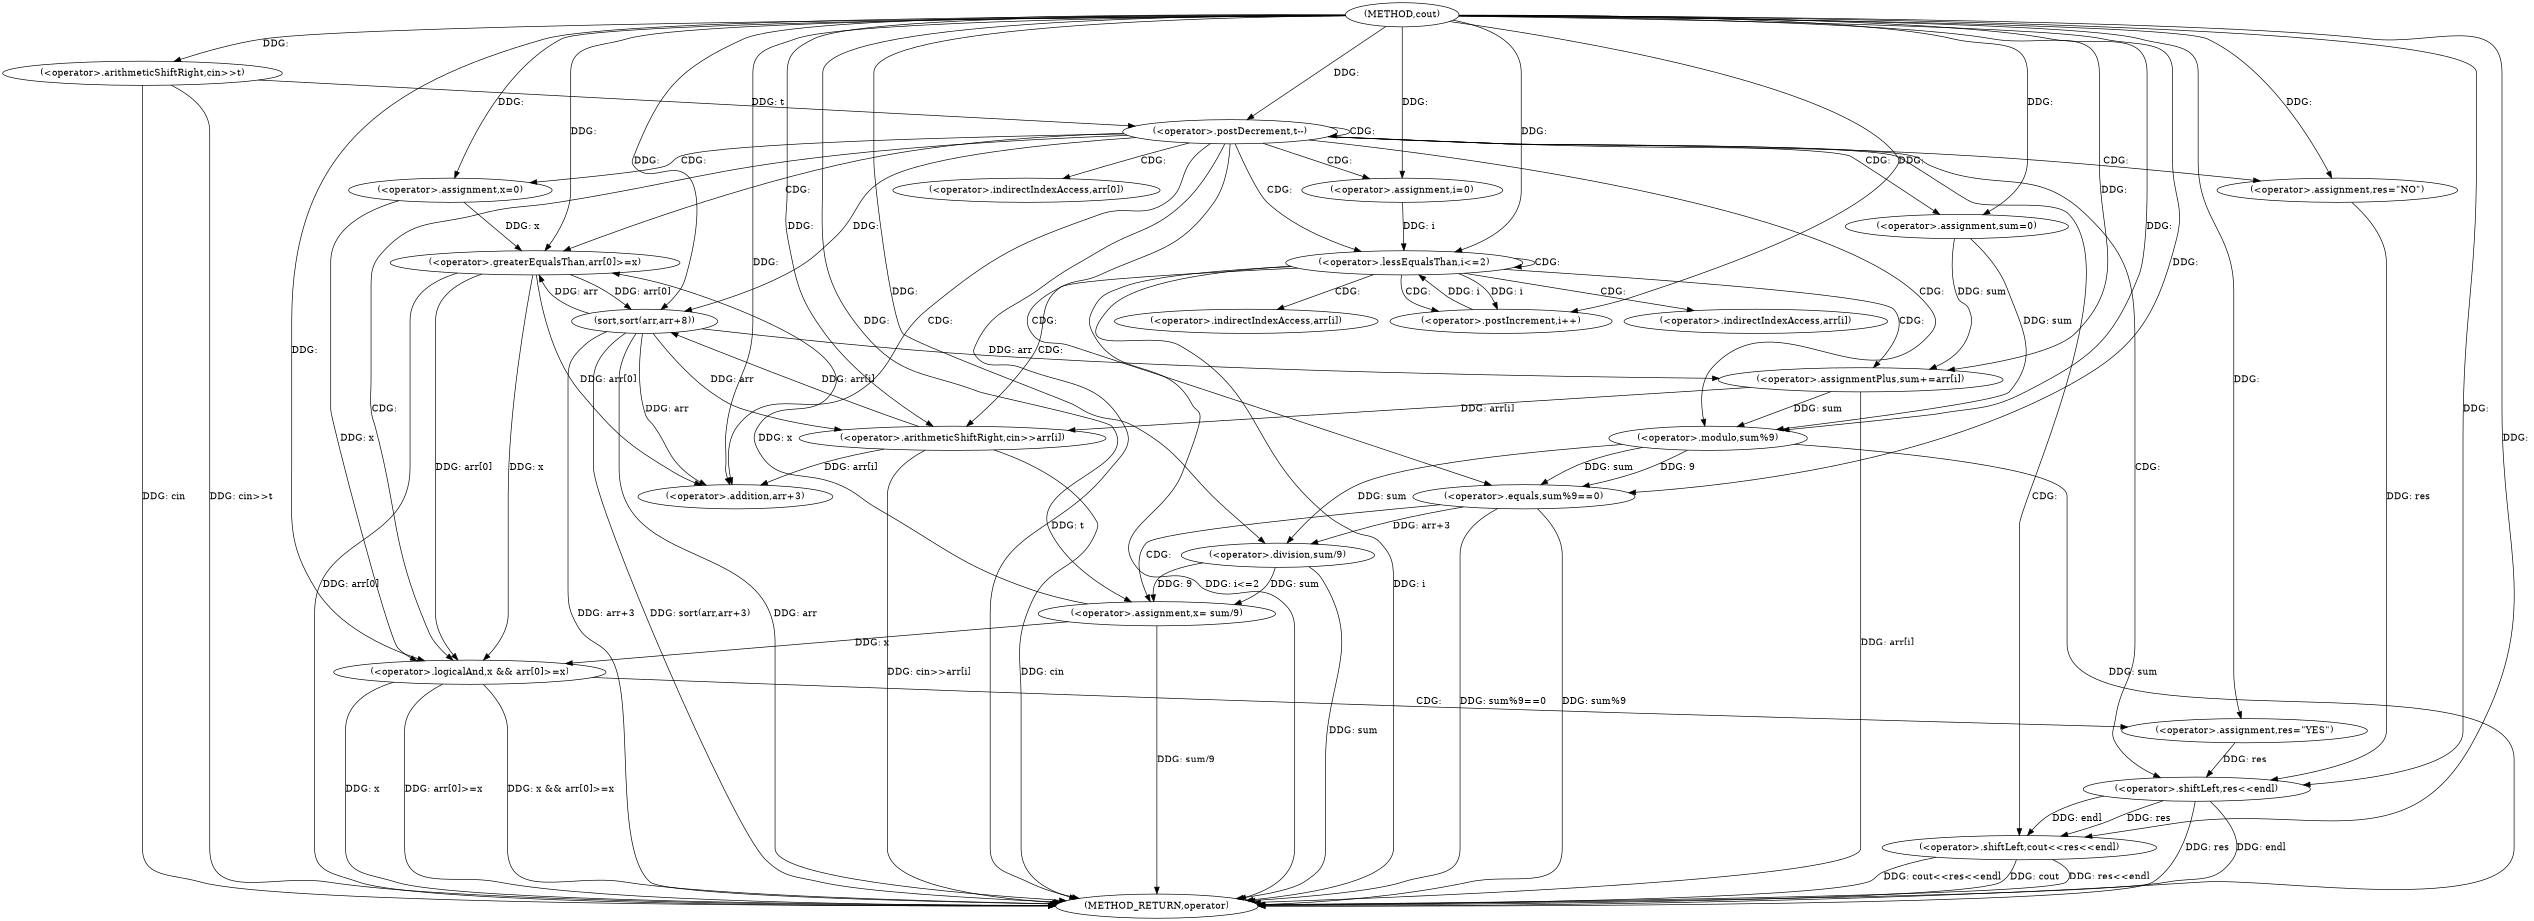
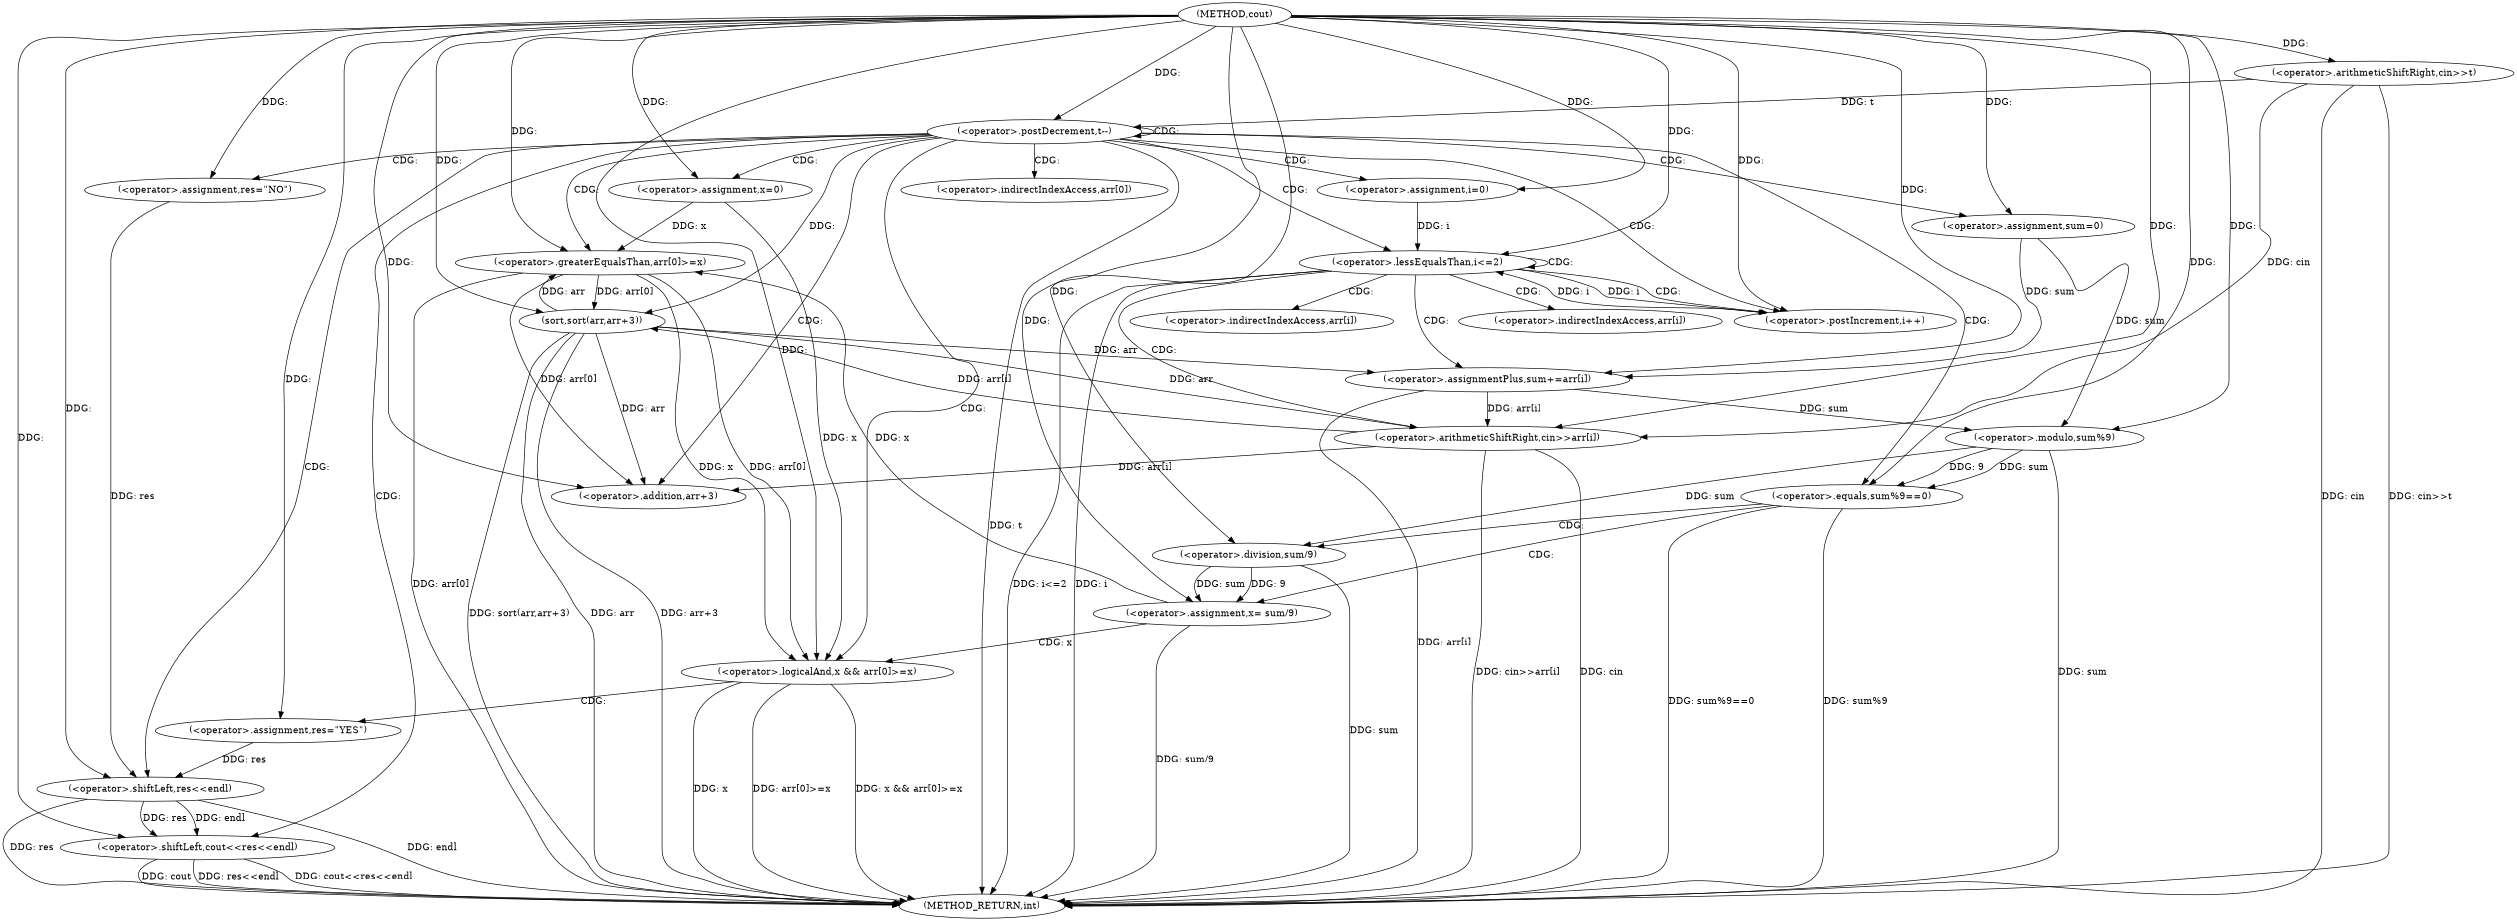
edge "(<operator>.postDecrement,t--)" -> "(<operator>.modulo,sum%9)": now "(<operator>.postDecrement,t--)" -> "(<operator>.postIncrement,i++)"
node "(sort,sort(arr,arr+8))": label "(sort,sort(arr,arr+8))" -> "(sort,sort(arr,arr+3))"
edge "(<operator>.arithmeticShiftRight,cin>>t)" -> "(<operator>.arithmeticShiftRight,cin>>arr[i])": added, label "DDG: cin"
edge "(<operator>.equals,sum%9==0)" -> "(<operator>.division,sum/9)": label "DDG: arr+3" -> "CDG: "
edge "(<operator>.assignment,x= sum/9)" -> "(<operator>.logicalAnd,x && arr[0]>=x)": label "DDG: x" -> "CDG: x"
node "(METHOD_RETURN,operator)": label "(METHOD_RETURN,operator)" -> "(METHOD_RETURN,int)"
